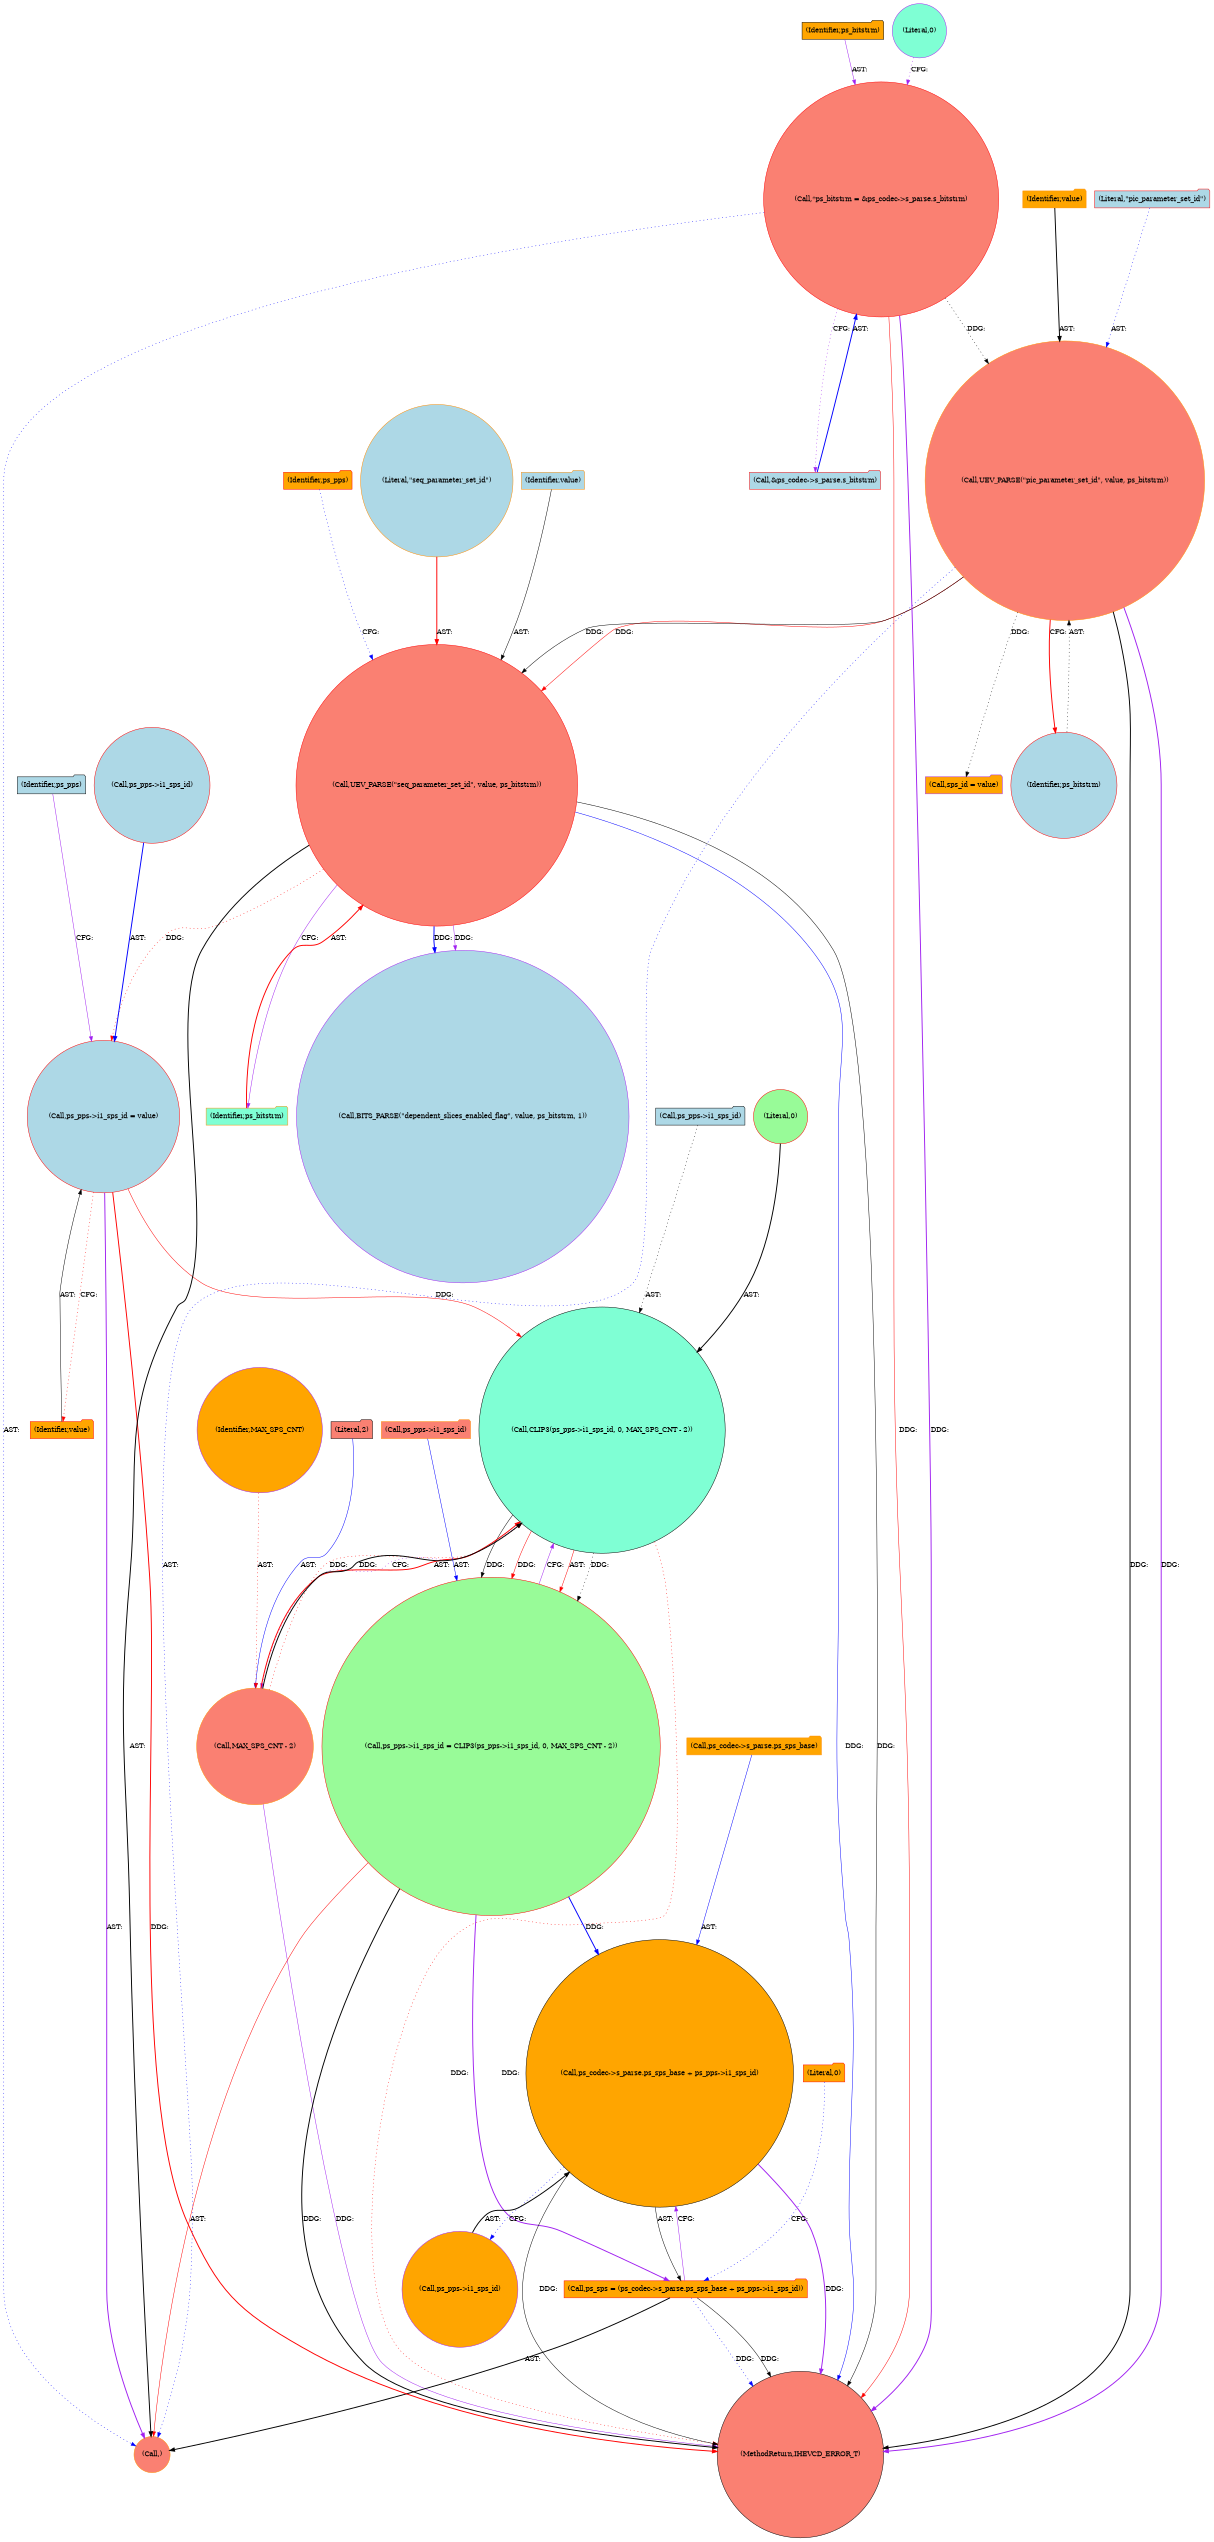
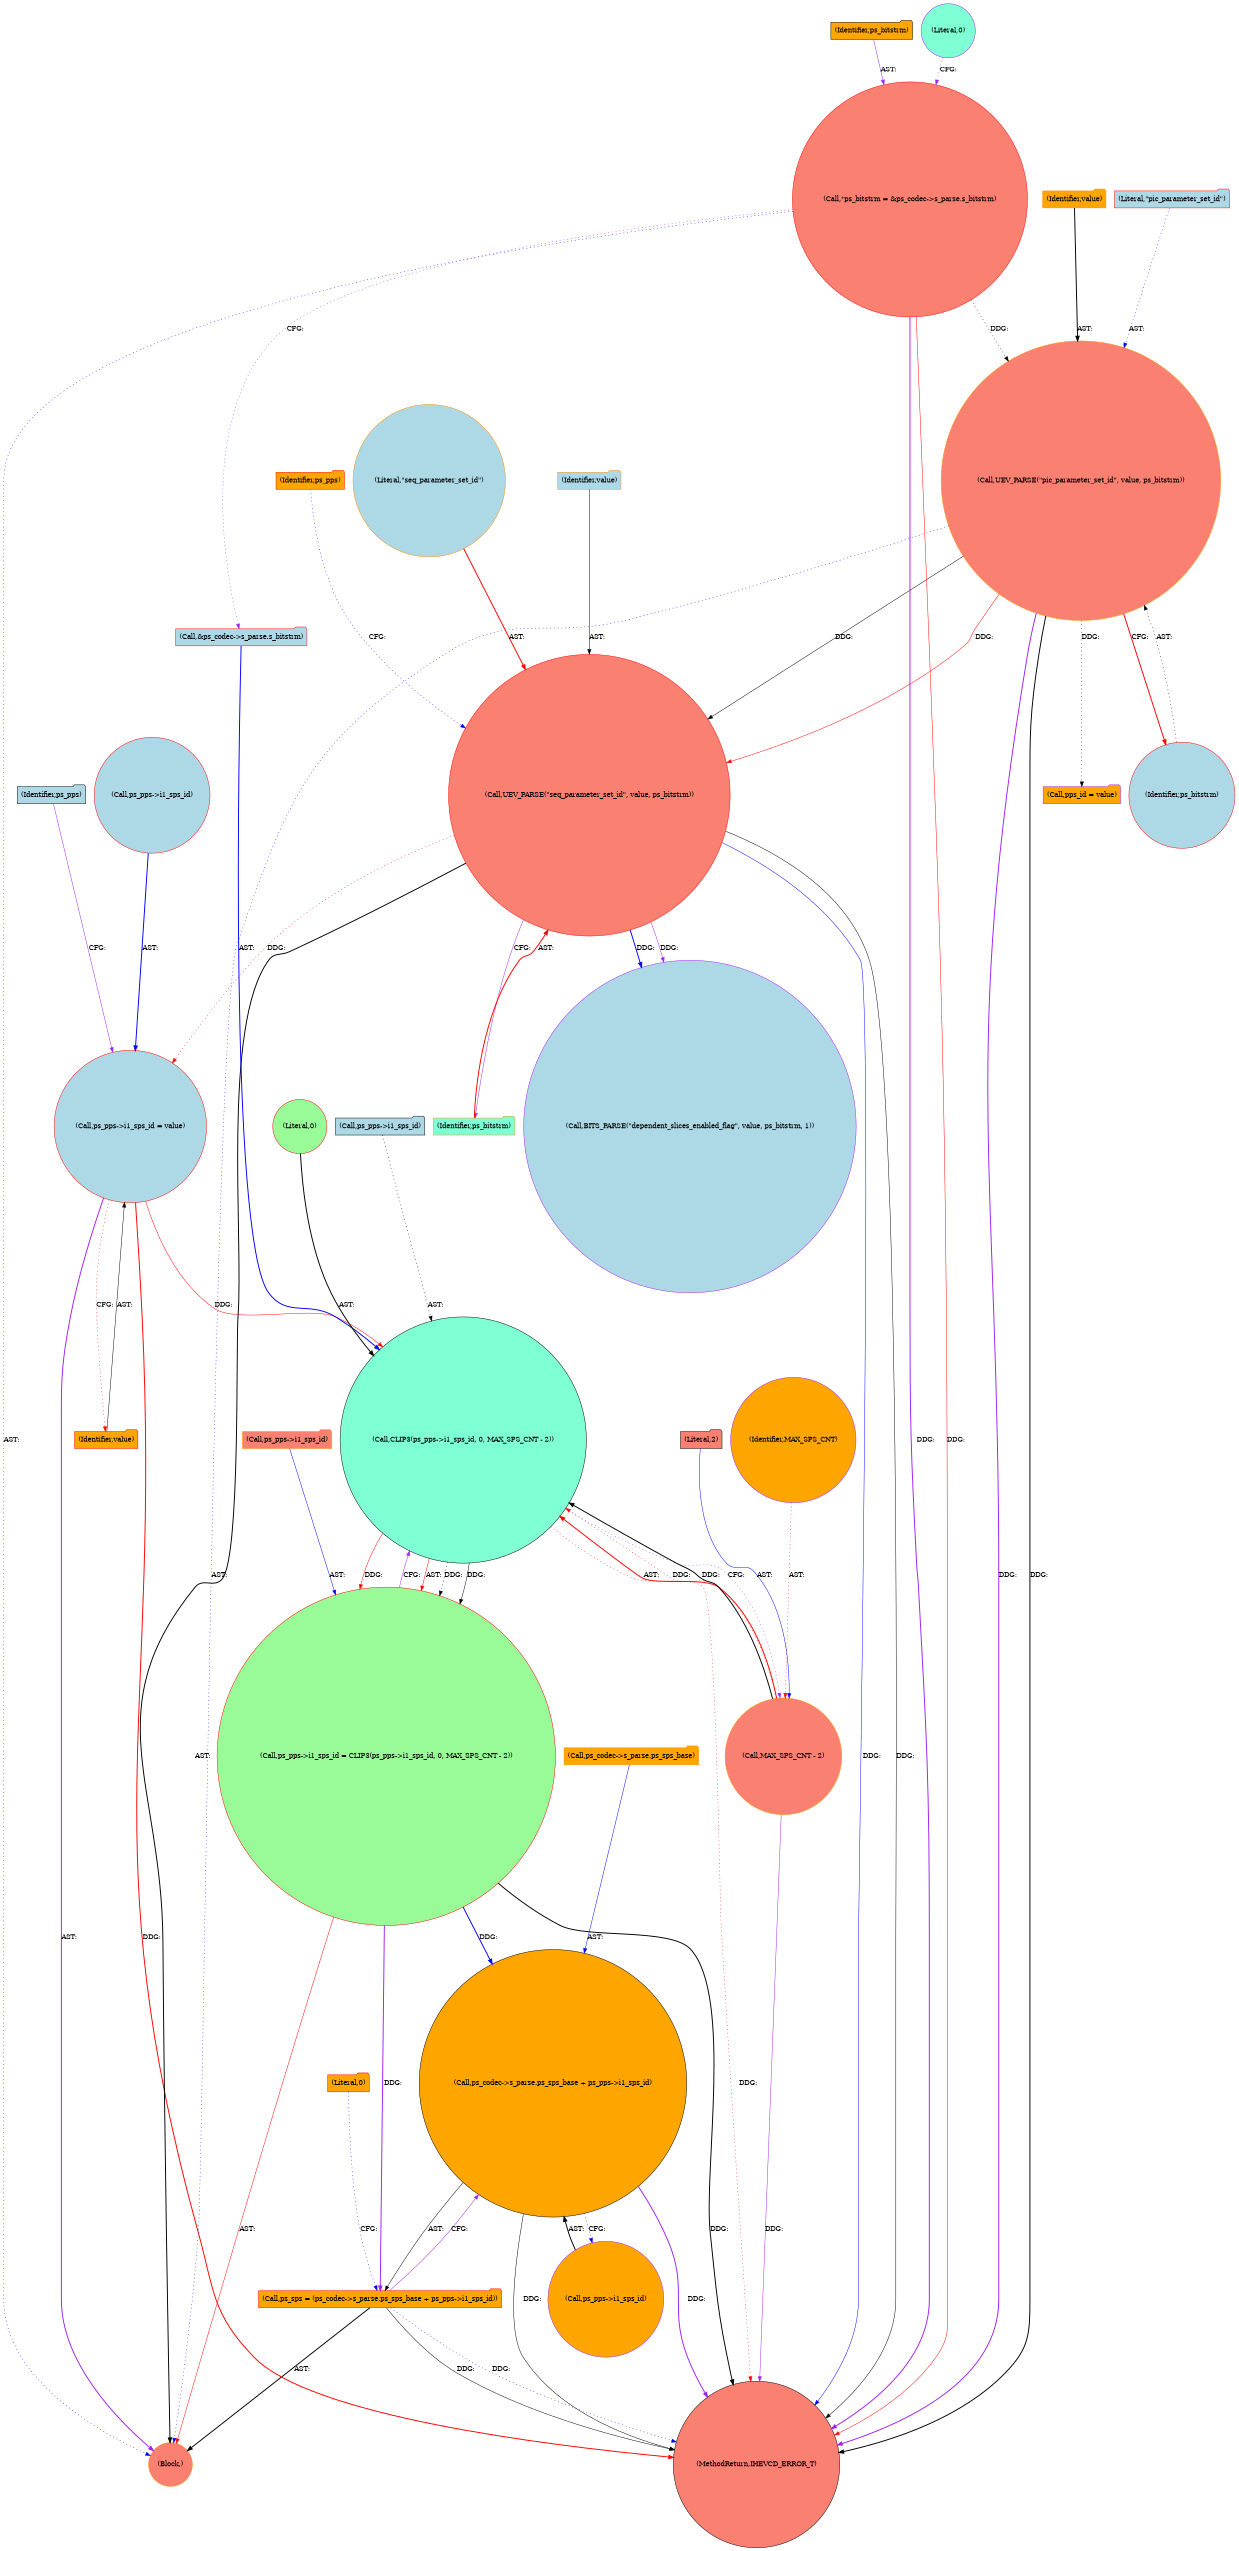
edge "(Call,&ps_codec->s_parse.s_bitstrm)" -> "(Call,*ps_bitstrm = &ps_codec->s_parse.s_bitstrm)": now "(Call,&ps_codec->s_parse.s_bitstrm)" -> "(Call,CLIP3(ps_pps->i1_sps_id, 0, MAX_SPS_CNT - 2))"
node "(Call,sps_id = value)": label "(Call,sps_id = value)" -> "(Call,pps_id = value)"
node "(Call,)": label "(Call,)" -> "(Block,)"
